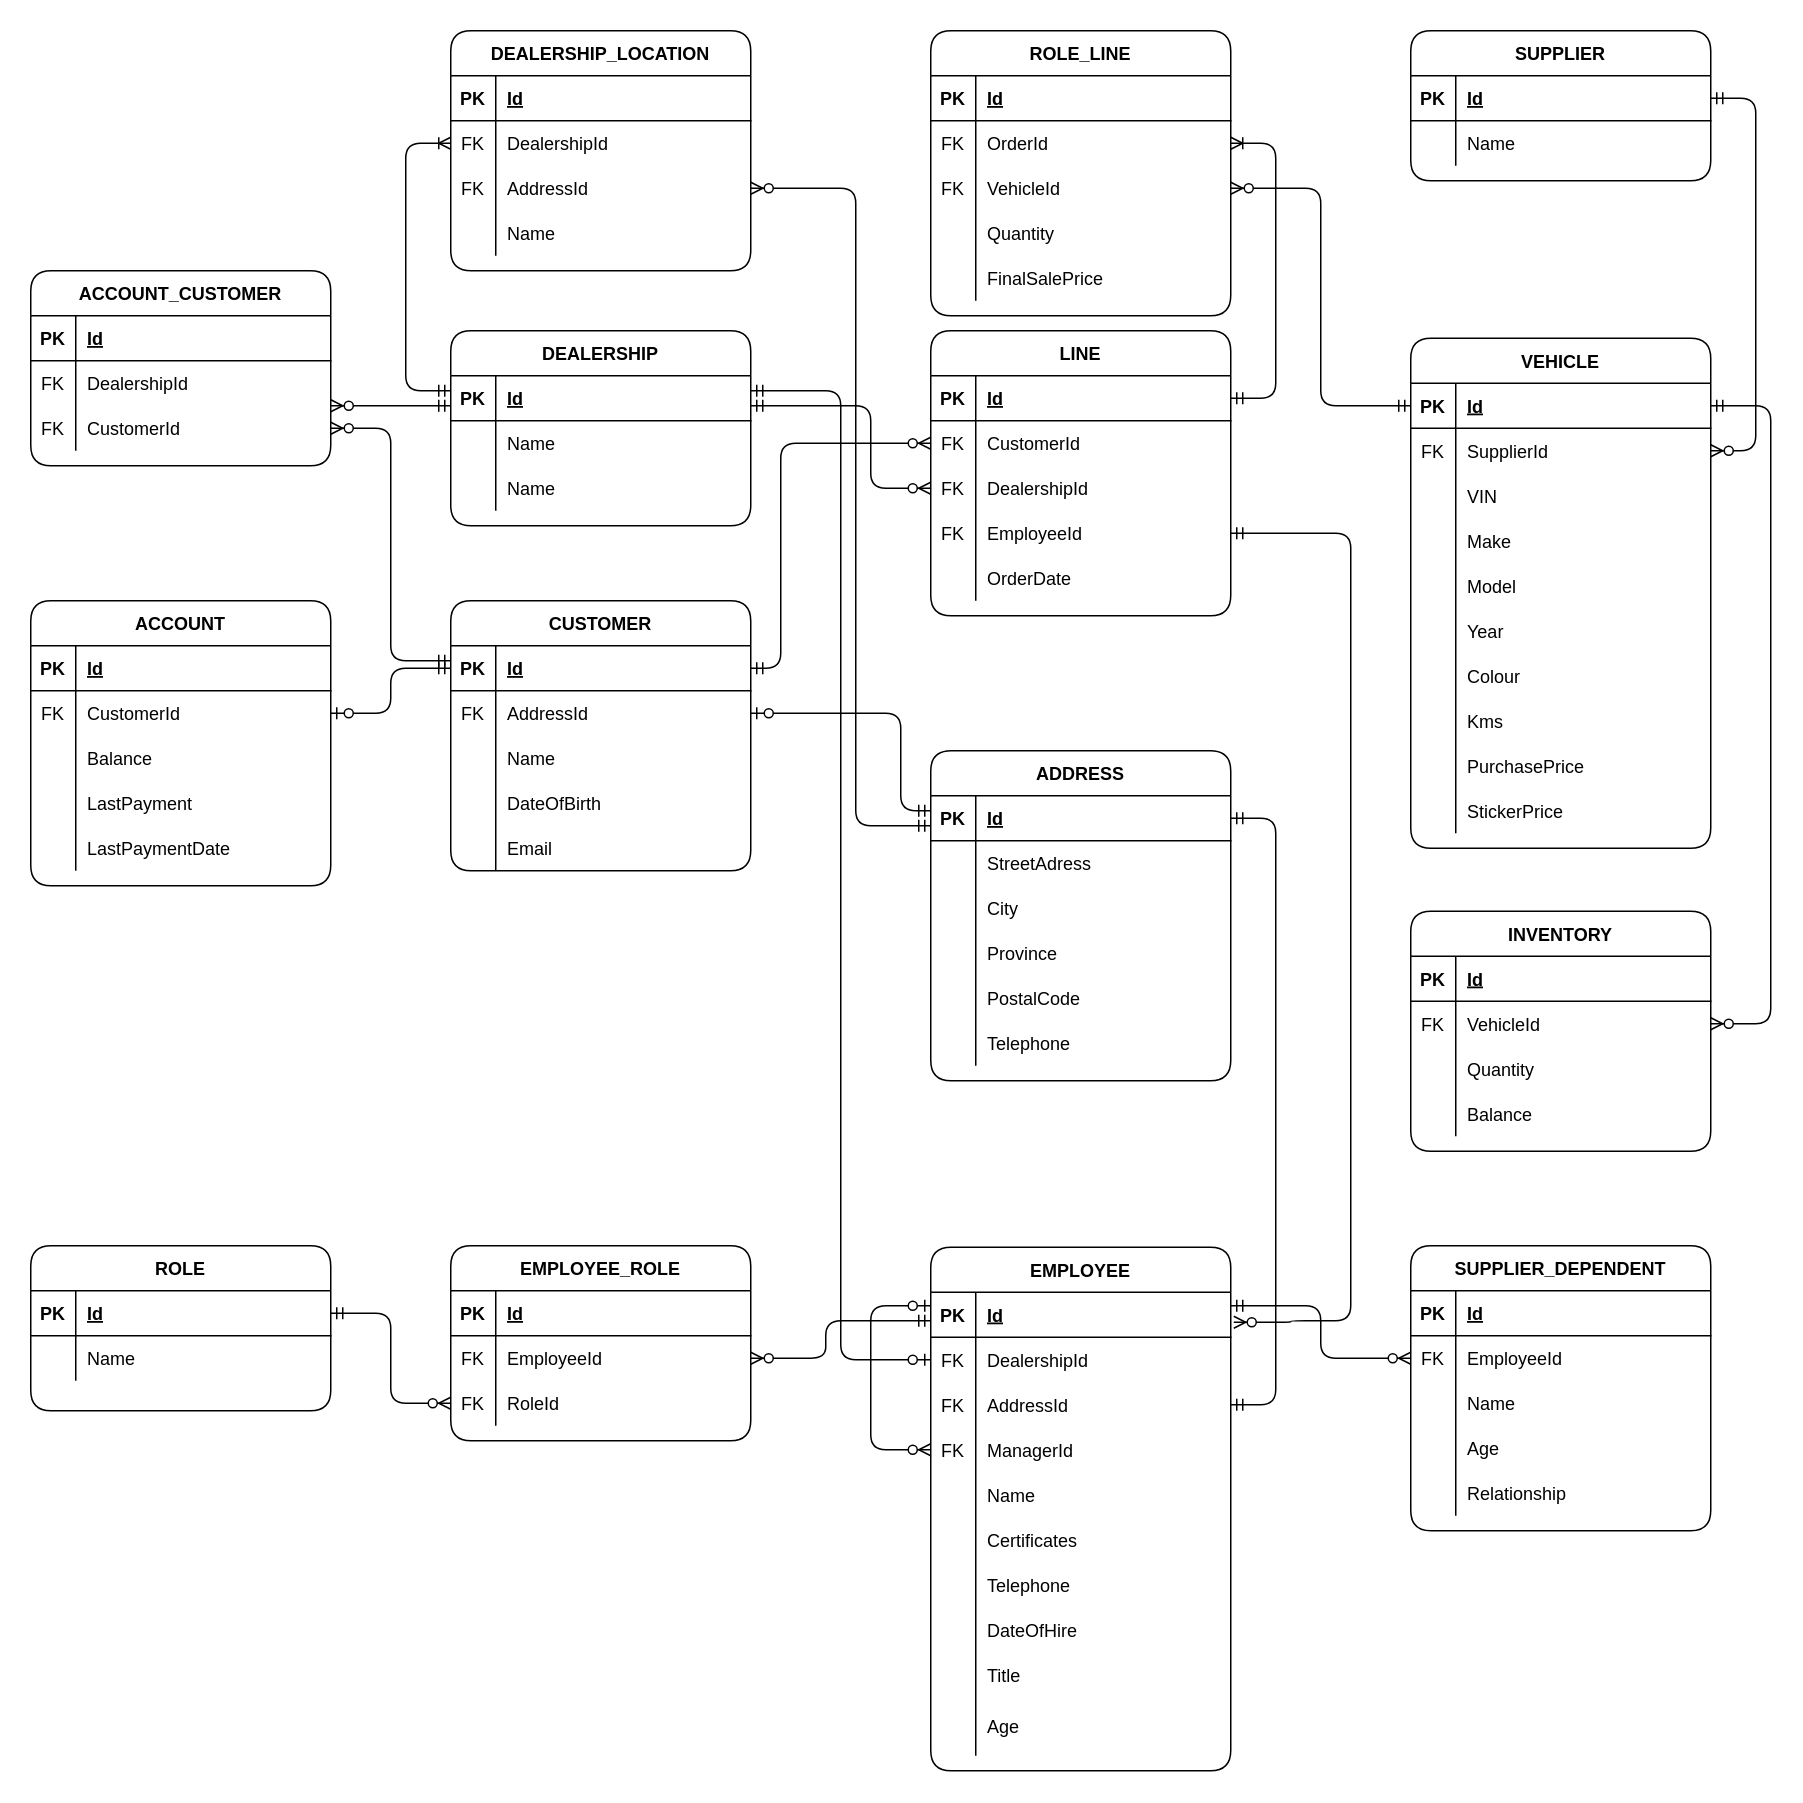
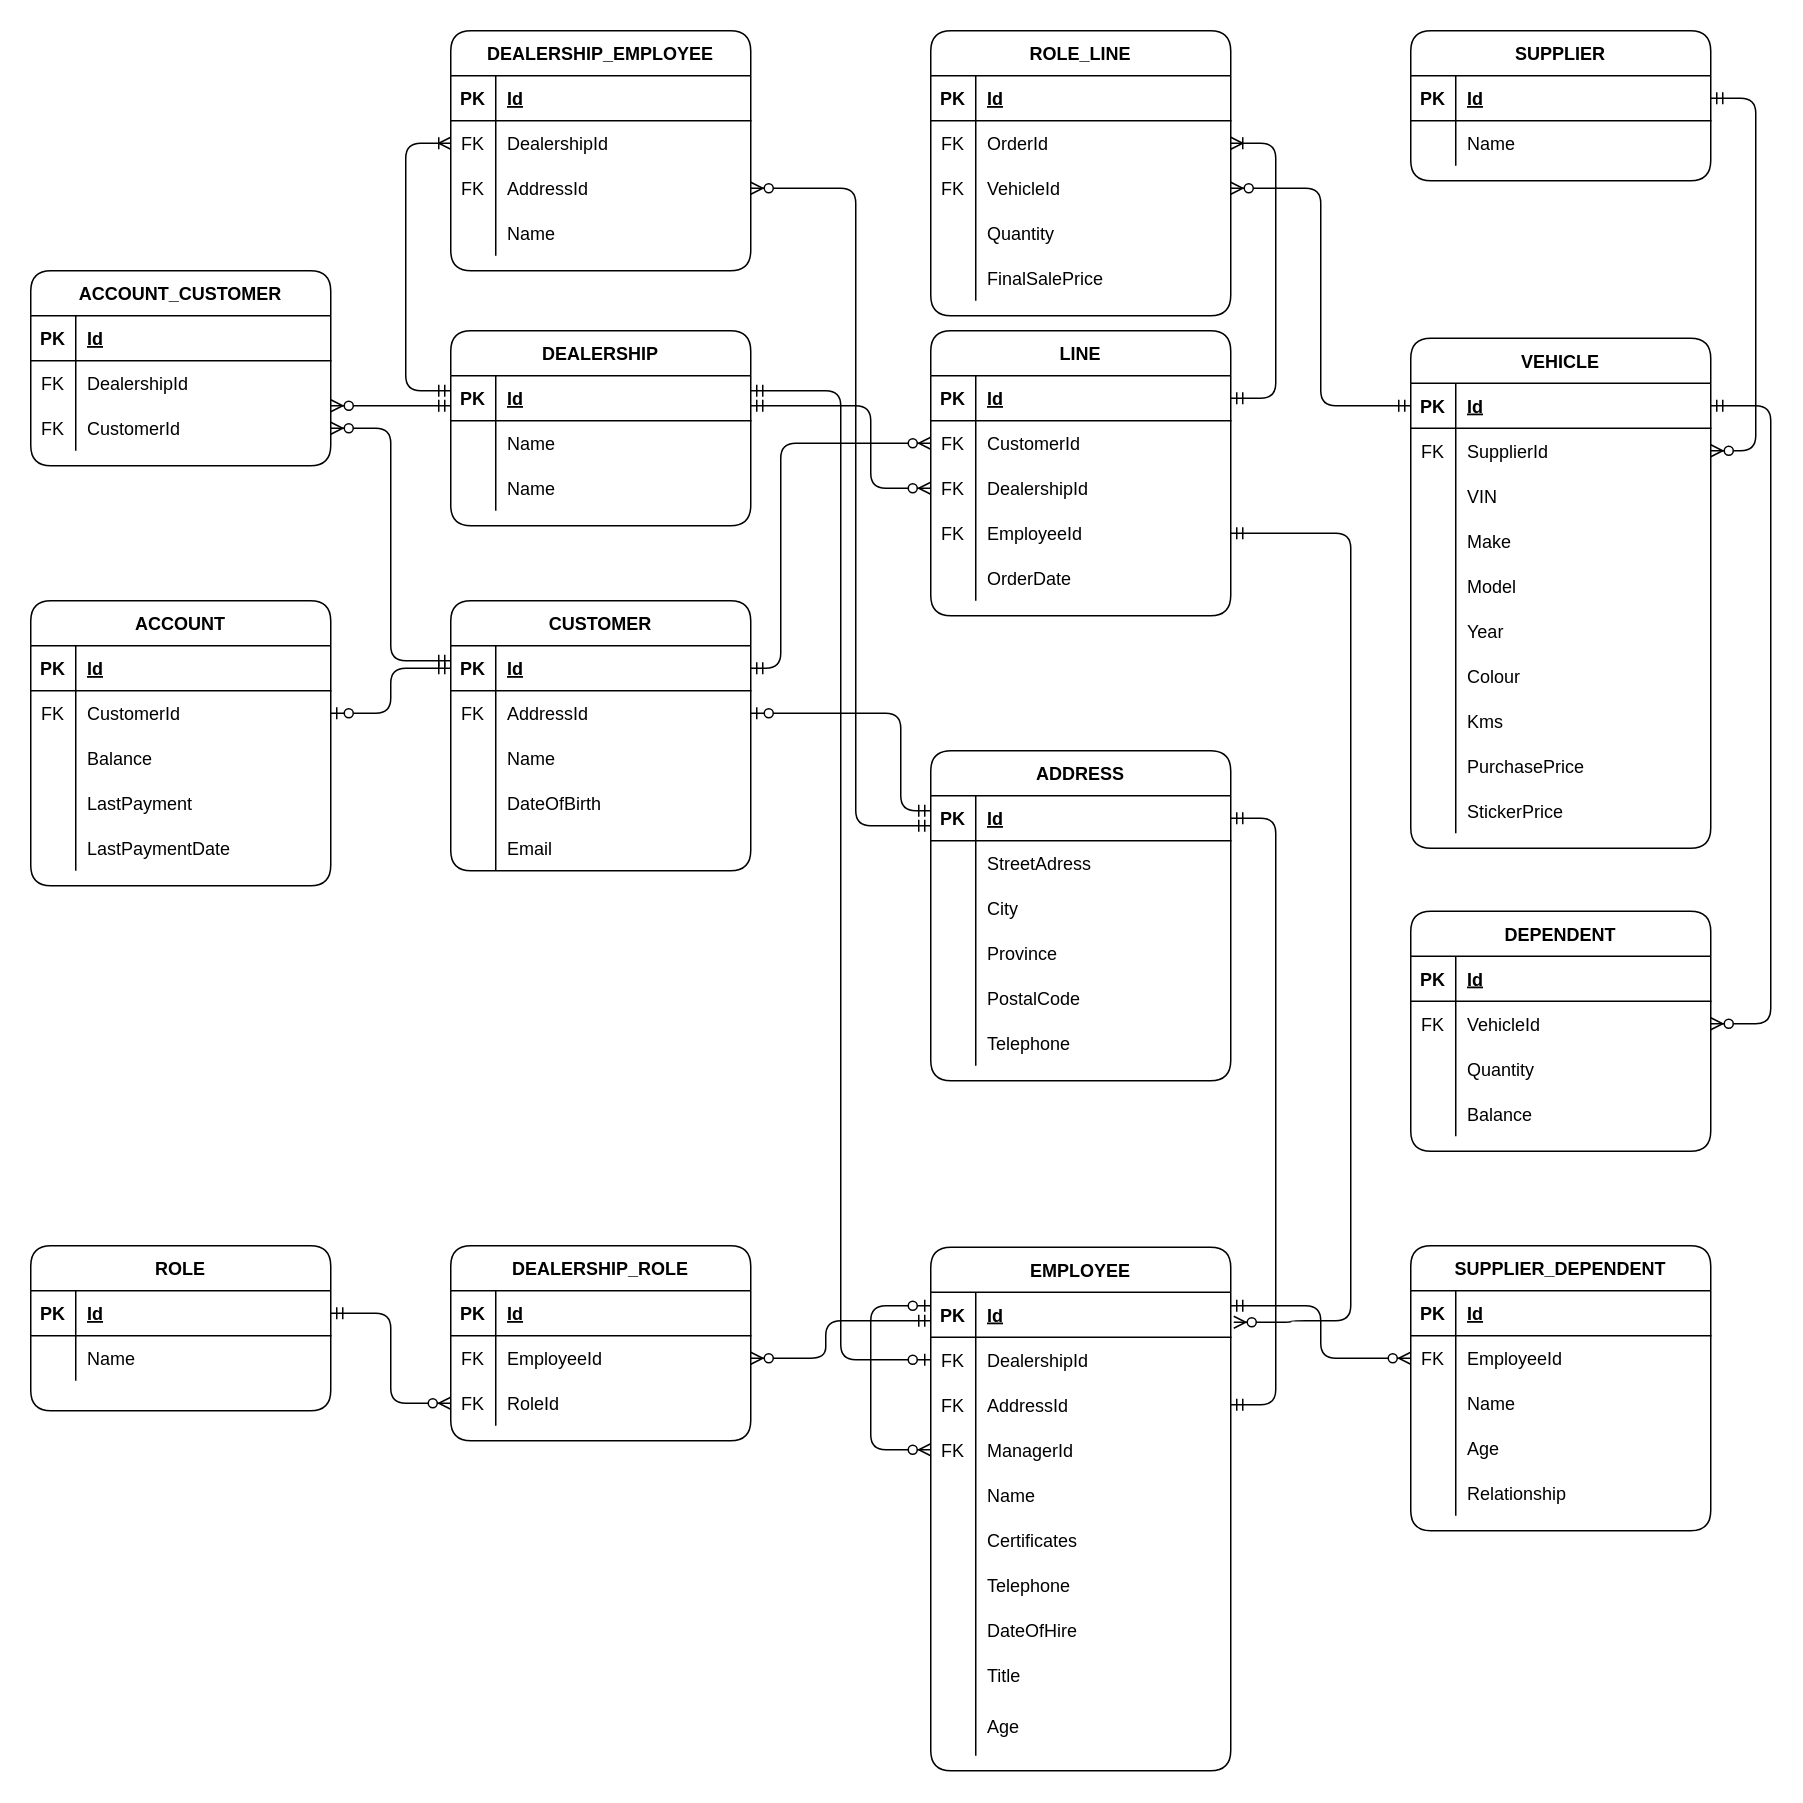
node "DEALERSHIP_LOCATION": label "DEALERSHIP_LOCATION" -> "DEALERSHIP_EMPLOYEE"
node "INVENTORY": label "INVENTORY" -> "DEPENDENT"
node "EMPLOYEE_ROLE": label "EMPLOYEE_ROLE" -> "DEALERSHIP_ROLE"
